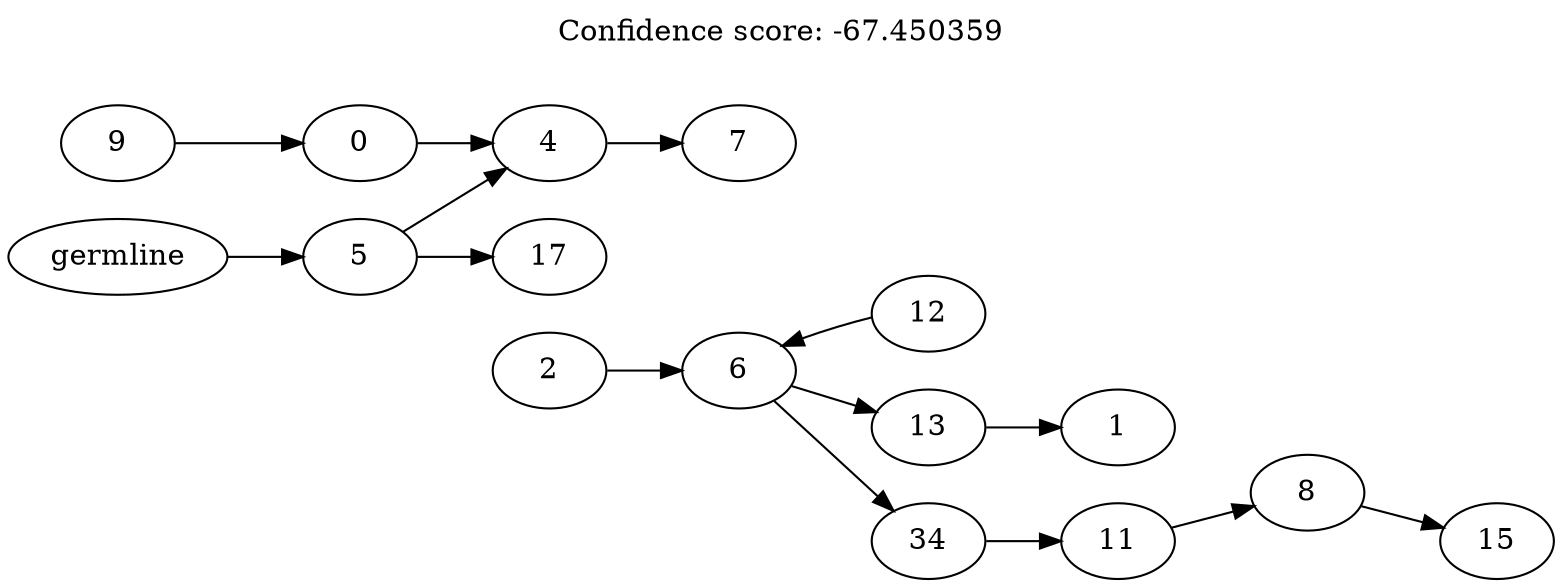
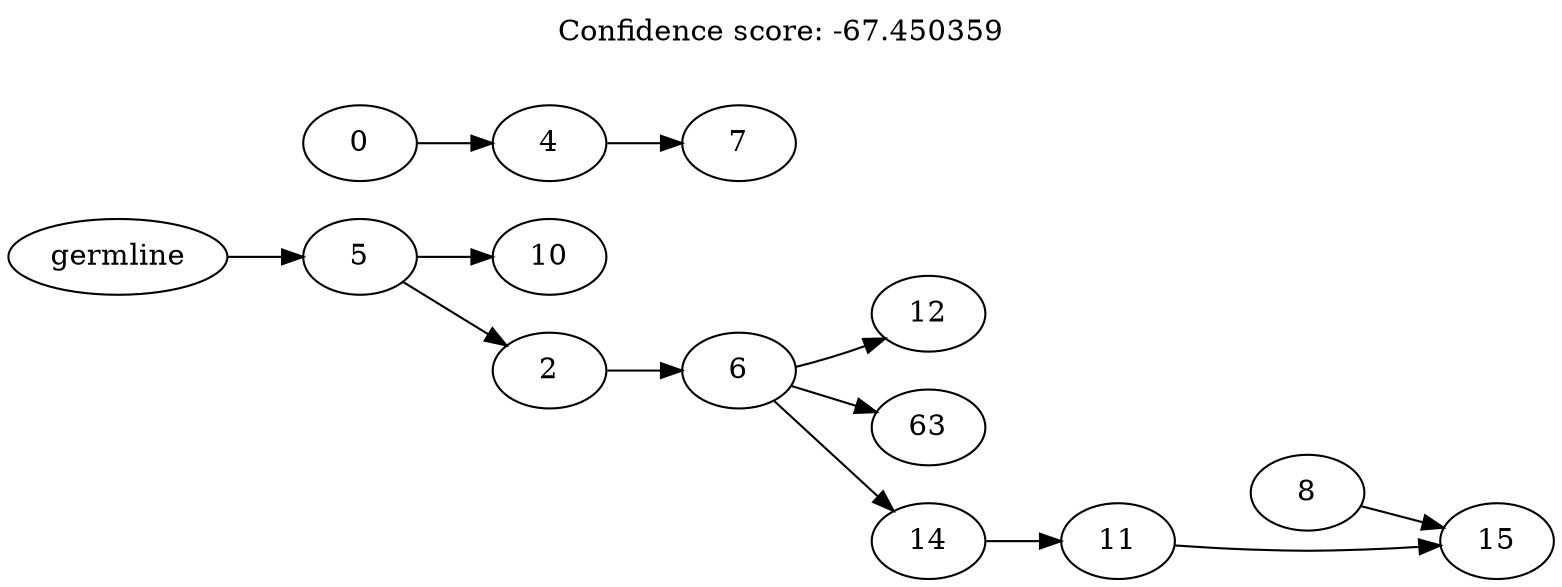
node "9": removed
edge "5" -> "4": now "5" -> "2"
node "17": label "17" -> "10"
edge "12" -> "6": reversed
node "13": label "13" -> "63"
node "1": removed
edge "11" -> "8": now "11" -> "15"
node "34": label "34" -> "14"
